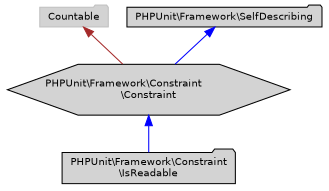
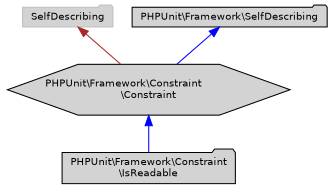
node "Countable": label "Countable" -> "SelfDescribing"
